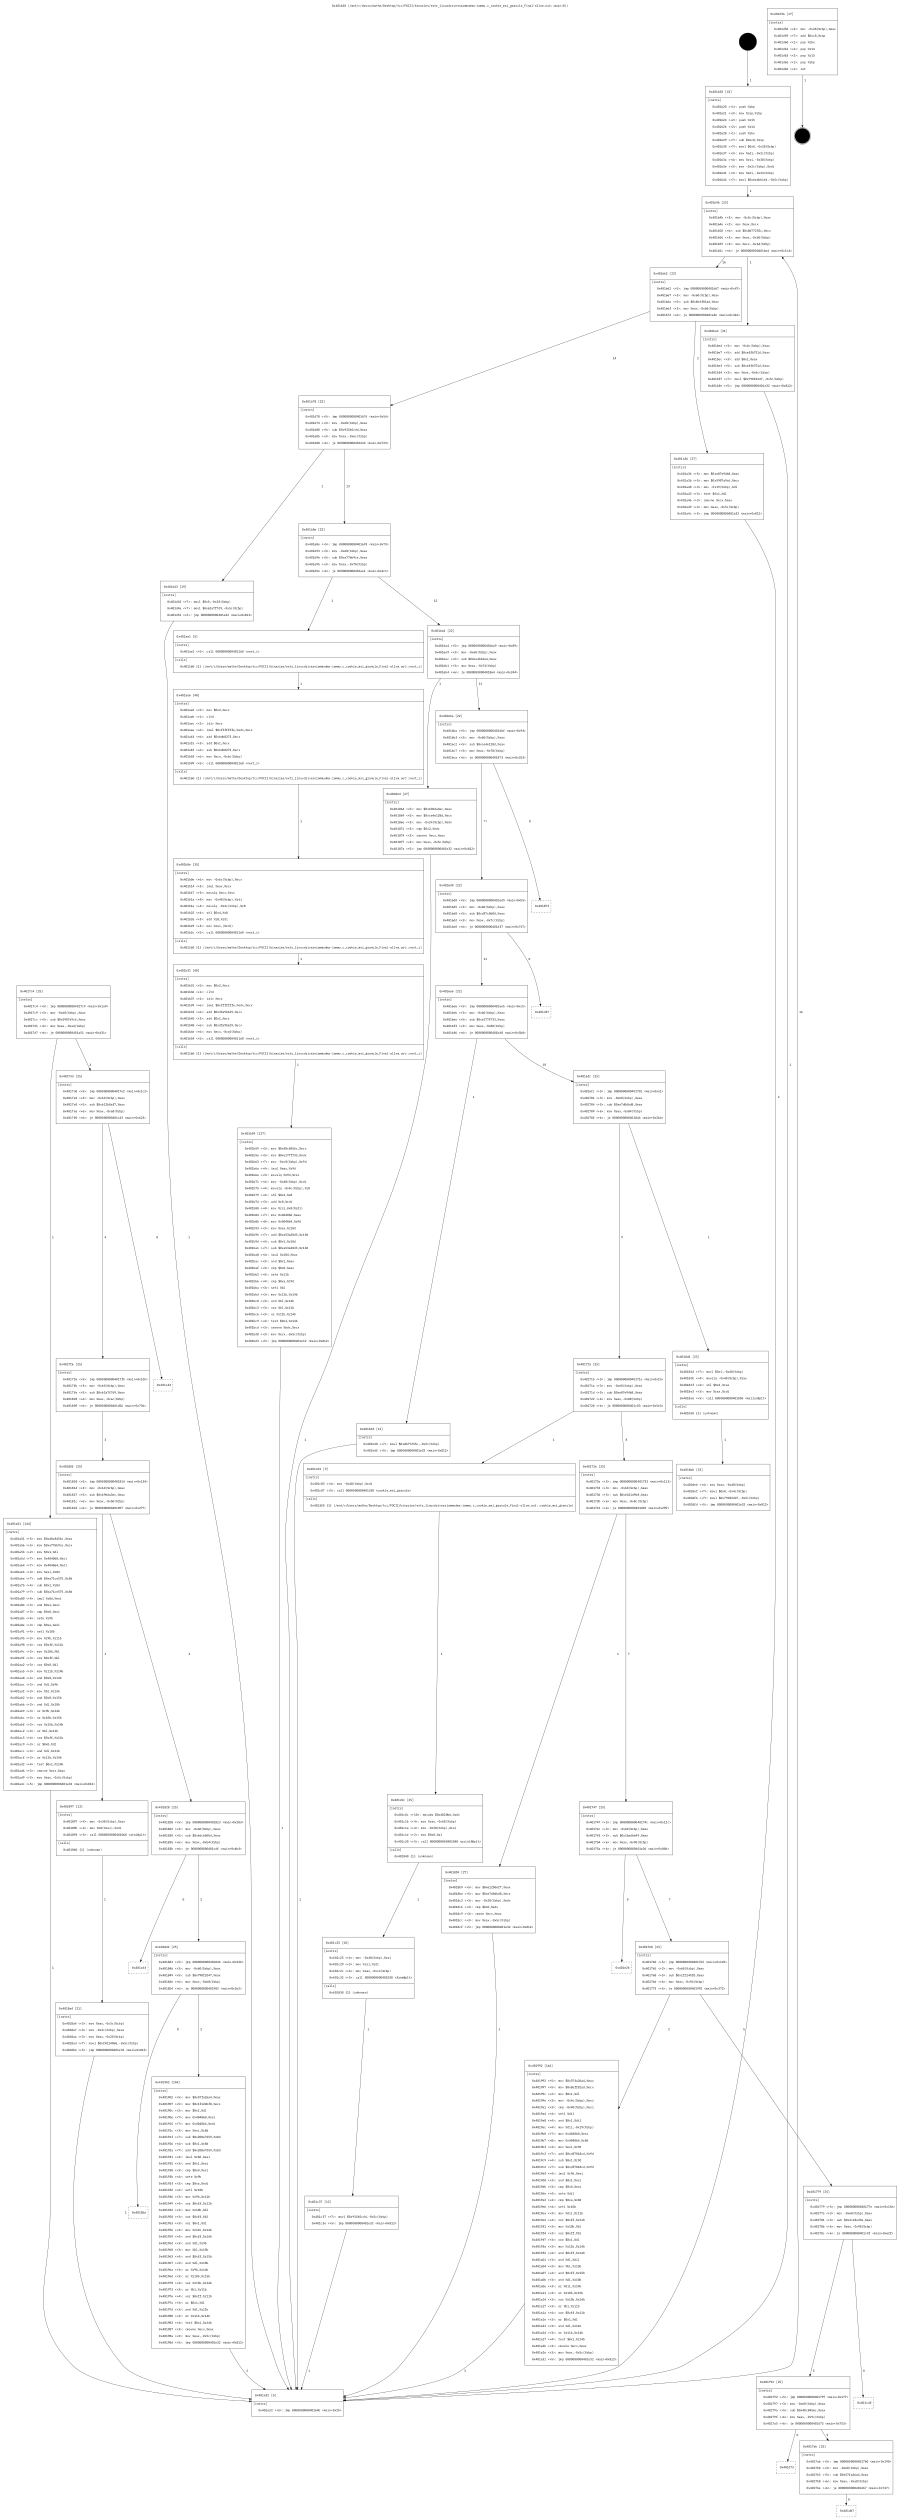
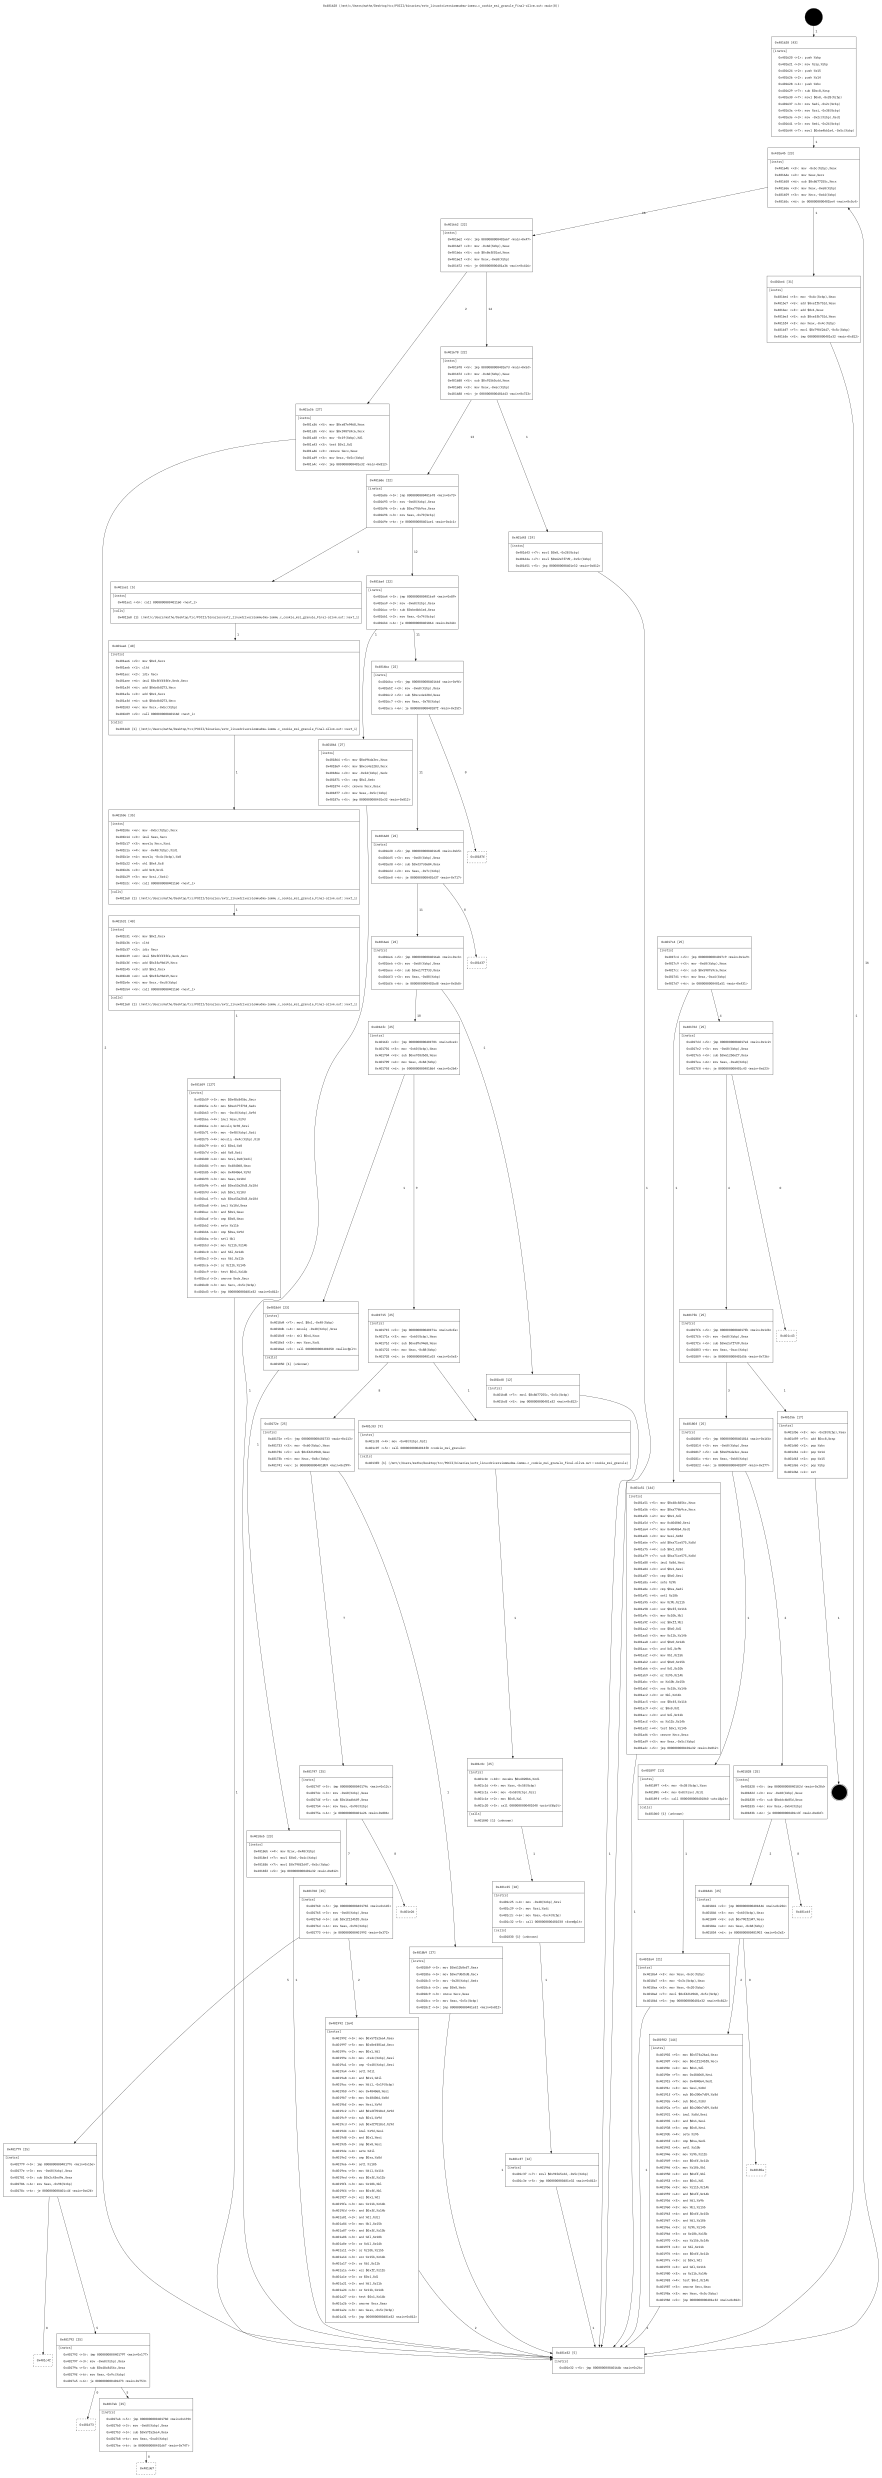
edge "0x4017f6 [25]" -> "0x401d56 [17]": added, label "1"
edge "0x4018eb [23]" -> "0x401e32 [5]": added, label "1"
